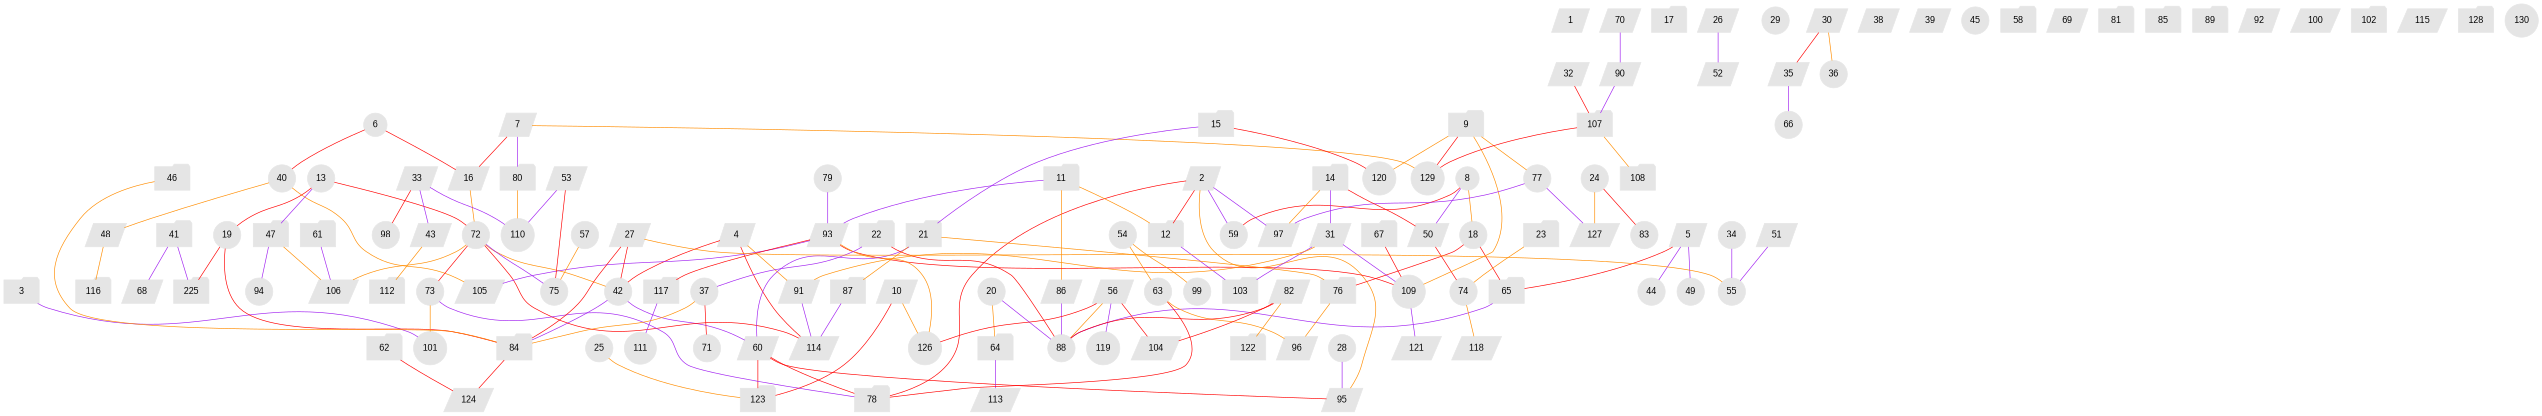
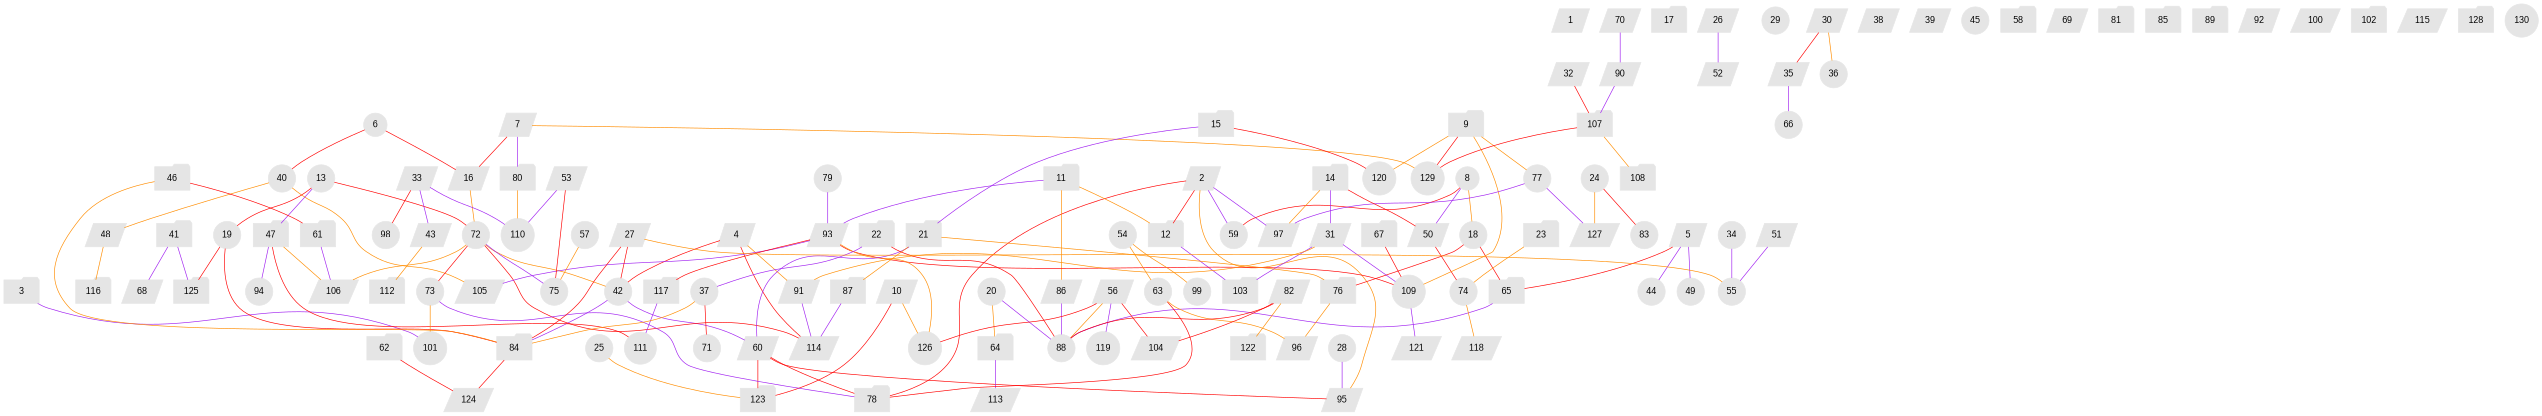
edge "46" -- "61": added
node "225": label "225" -> "125"
edge "47" -- "111": added
